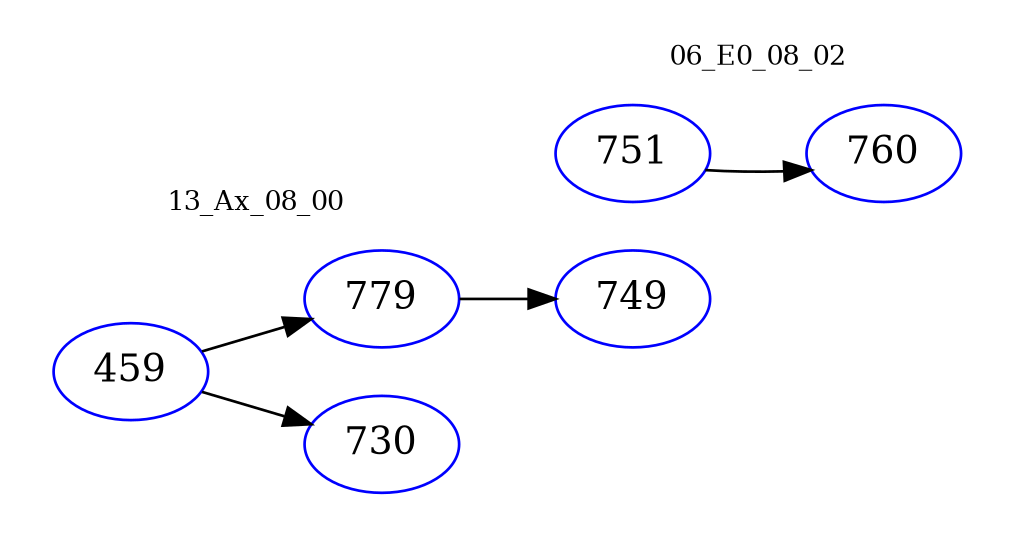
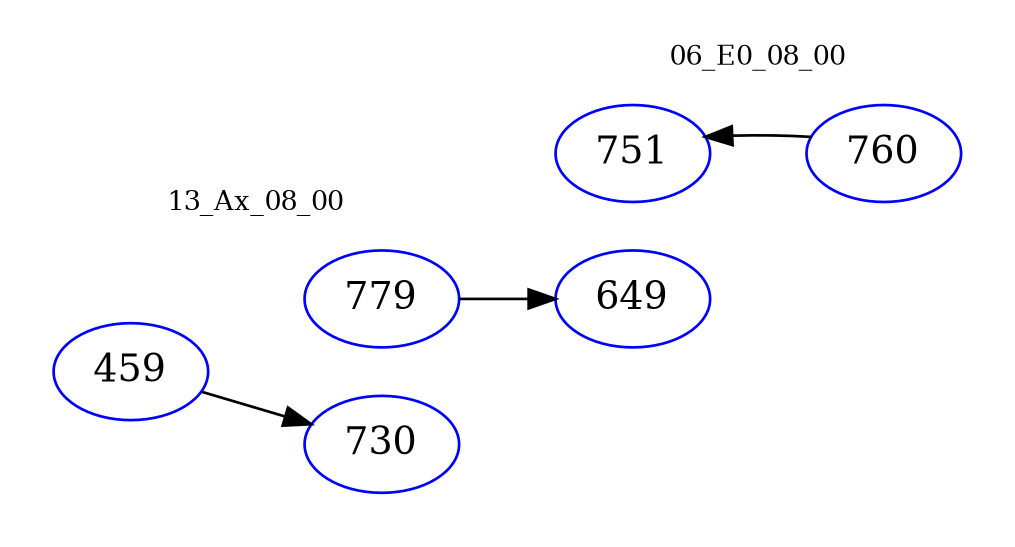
cluster "06_E0_08_02": label "06_E0_08_02" -> "06_E0_08_00"
edge "751" -> "760": reversed
node "749": label "749" -> "649"
edge "459" -> "779": removed
